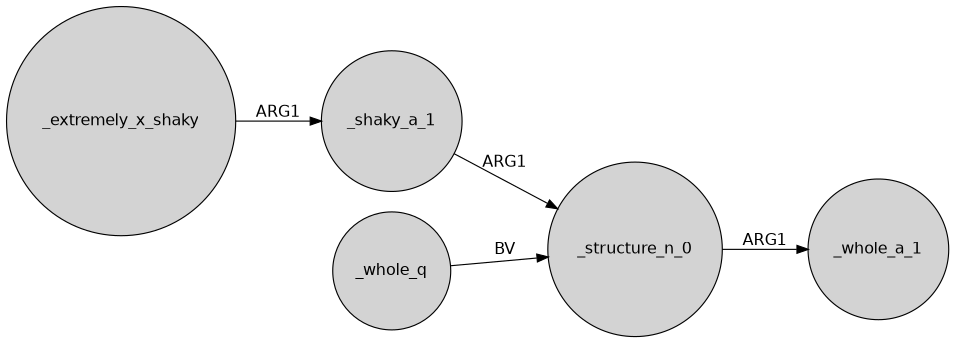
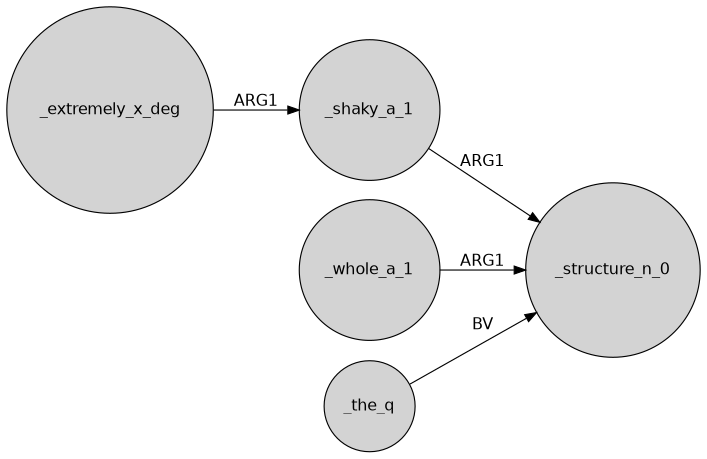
node "_extremely_x_shaky": label "_extremely_x_shaky" -> "_extremely_x_deg"
edge "_structure_n_0" -> "_whole_a_1": reversed
node "_whole_q": label "_whole_q" -> "_the_q"
